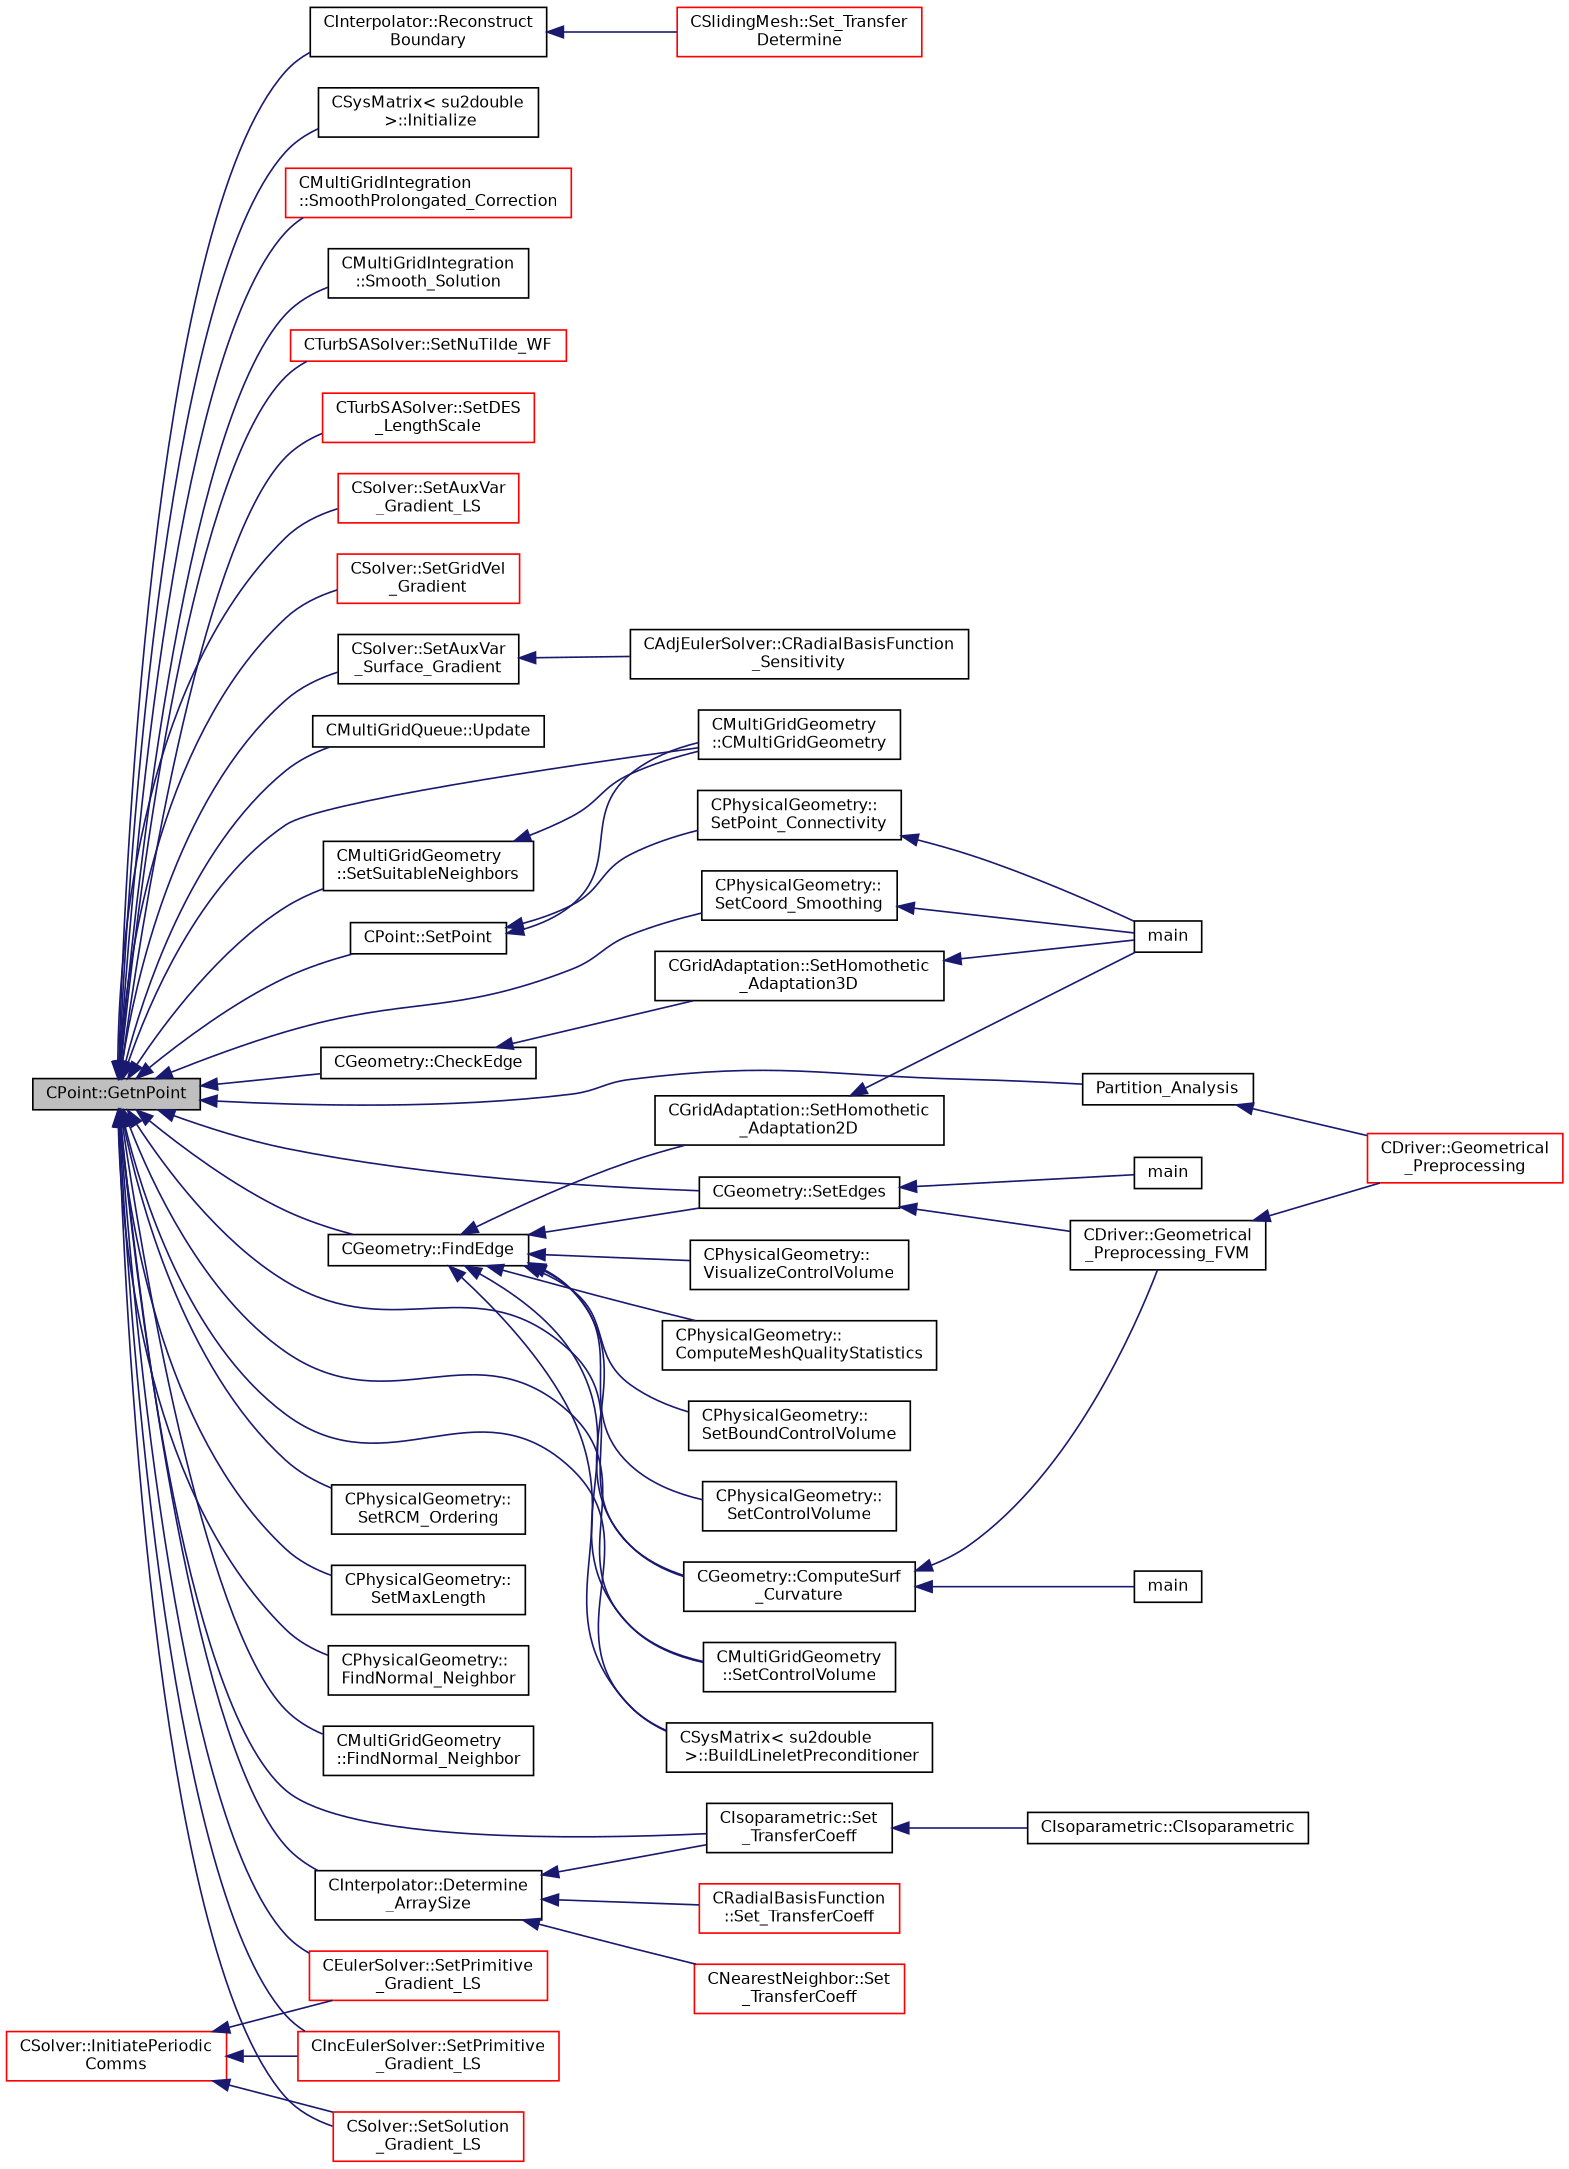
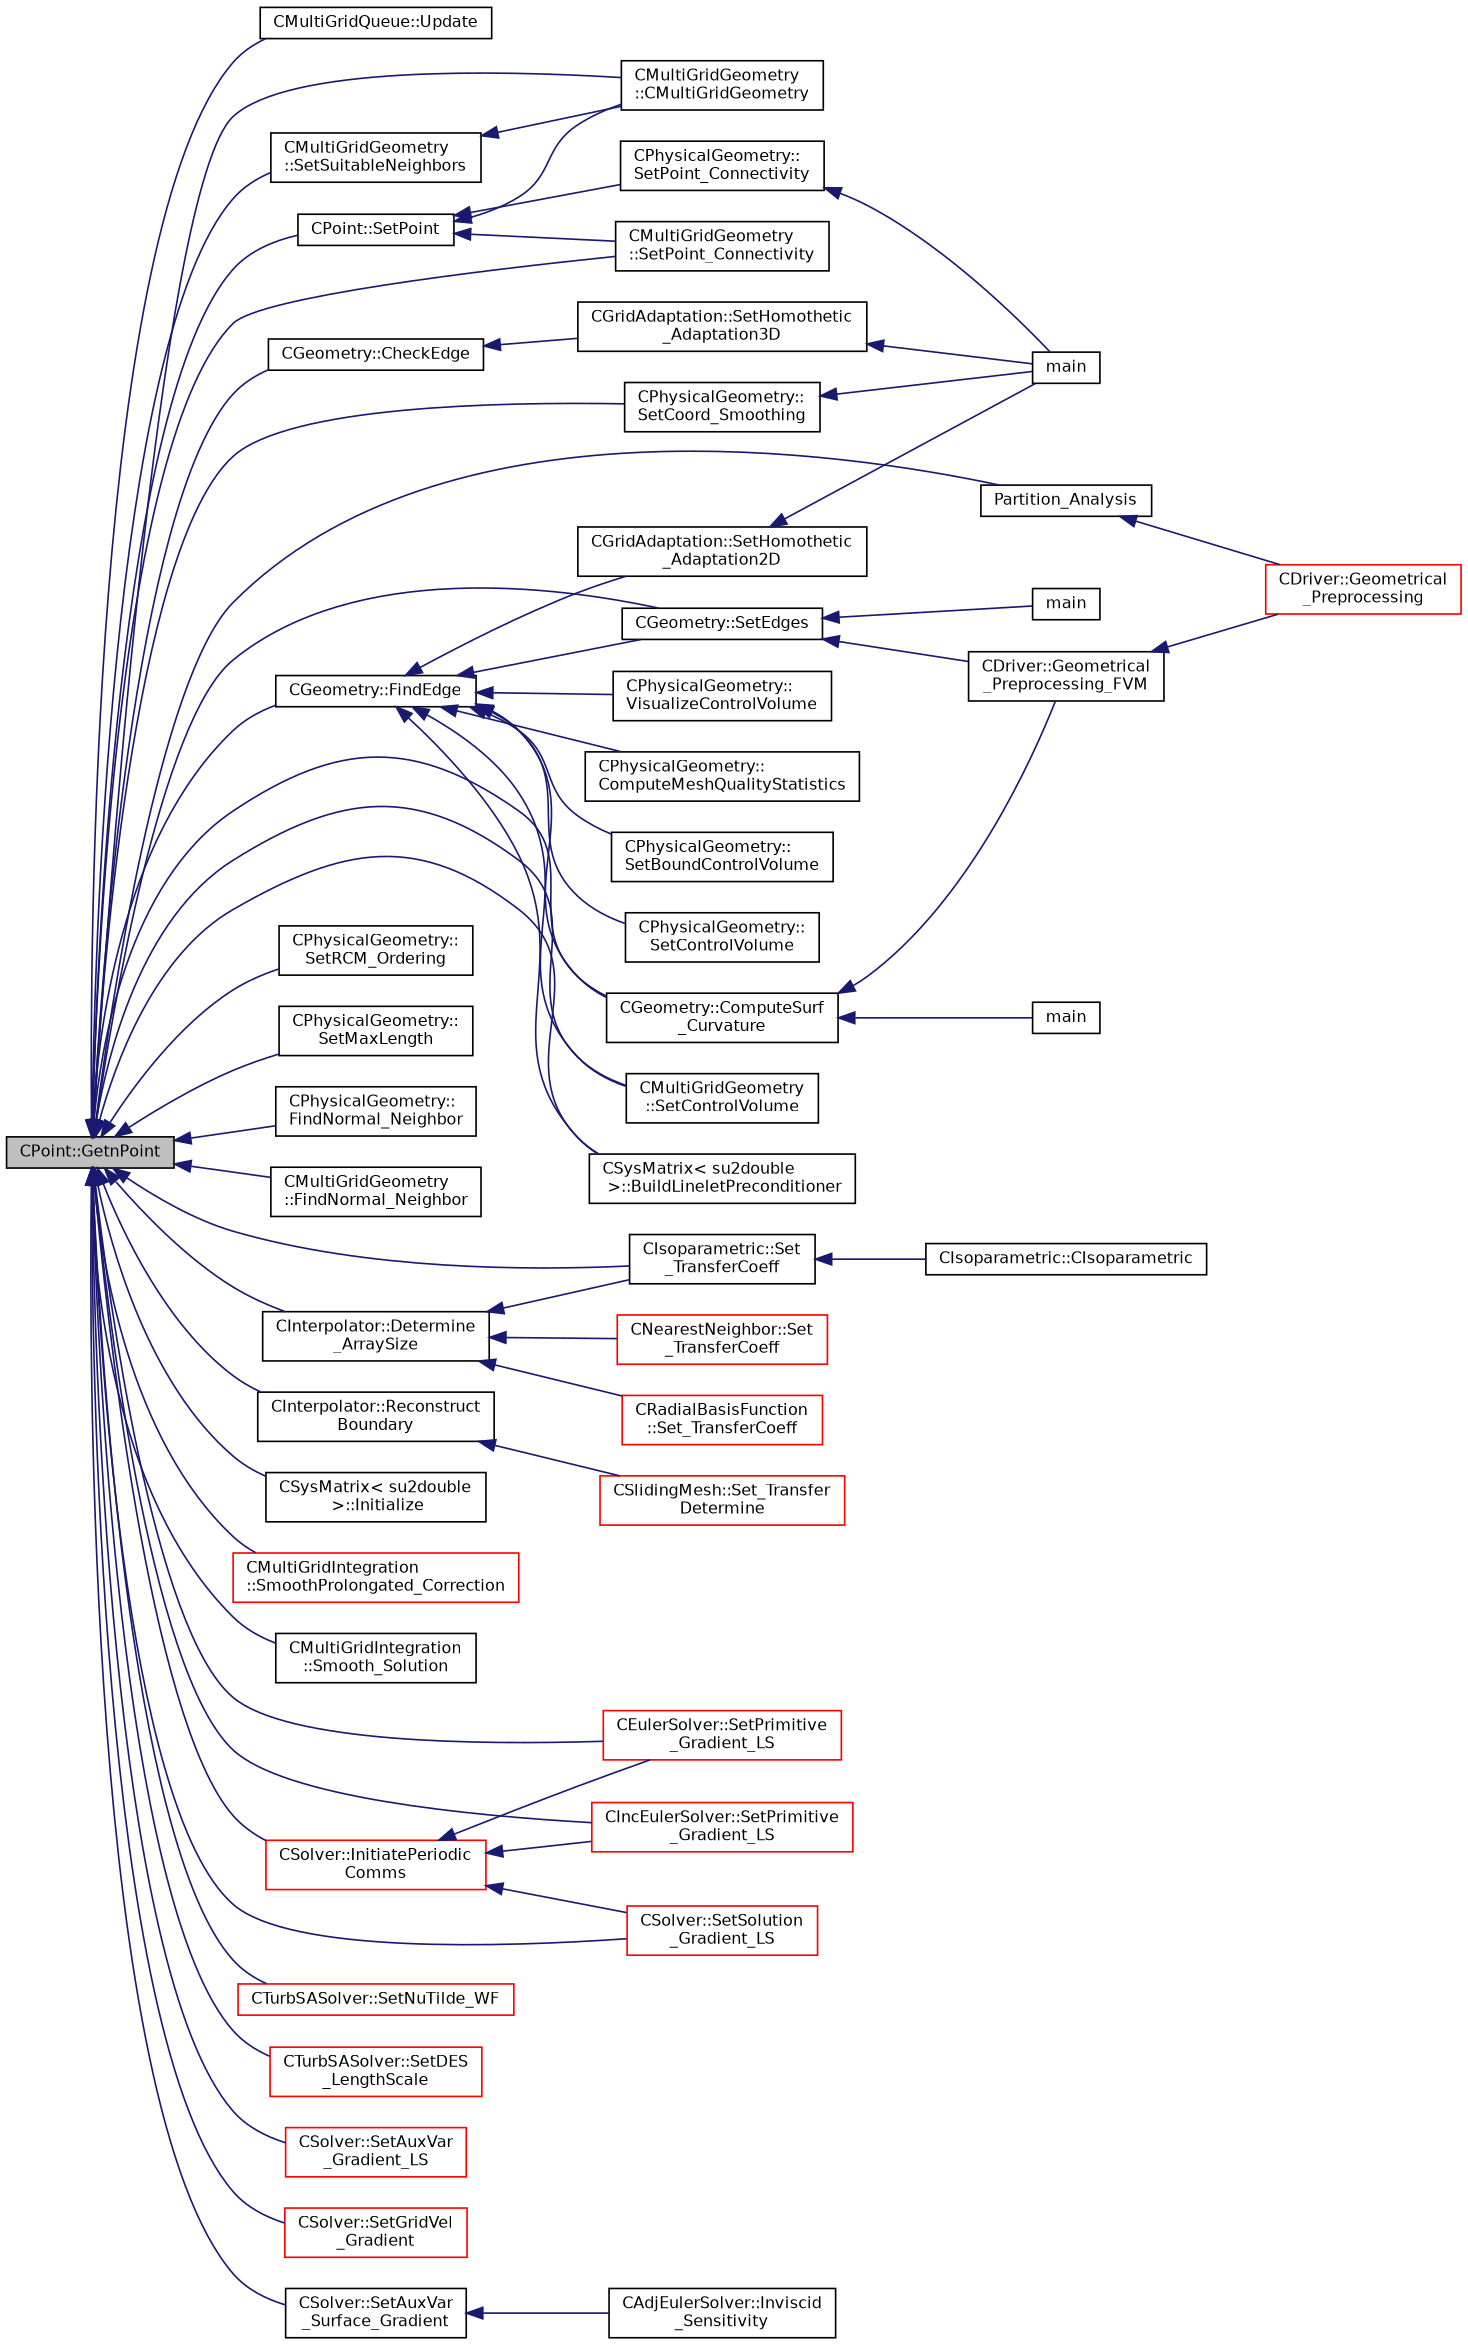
node "CMultiGridGeometry ::SetPoint_Connectivity": added
node "CAdjEulerSolver::CRadialBasisFunction _Sensitivity": label "CAdjEulerSolver::CRadialBasisFunction _Sensitivity" -> "CAdjEulerSolver::Inviscid _Sensitivity"
edge "CSolver::InitiatePeriodic Comms" -> "CPoint::GetnPoint": added
